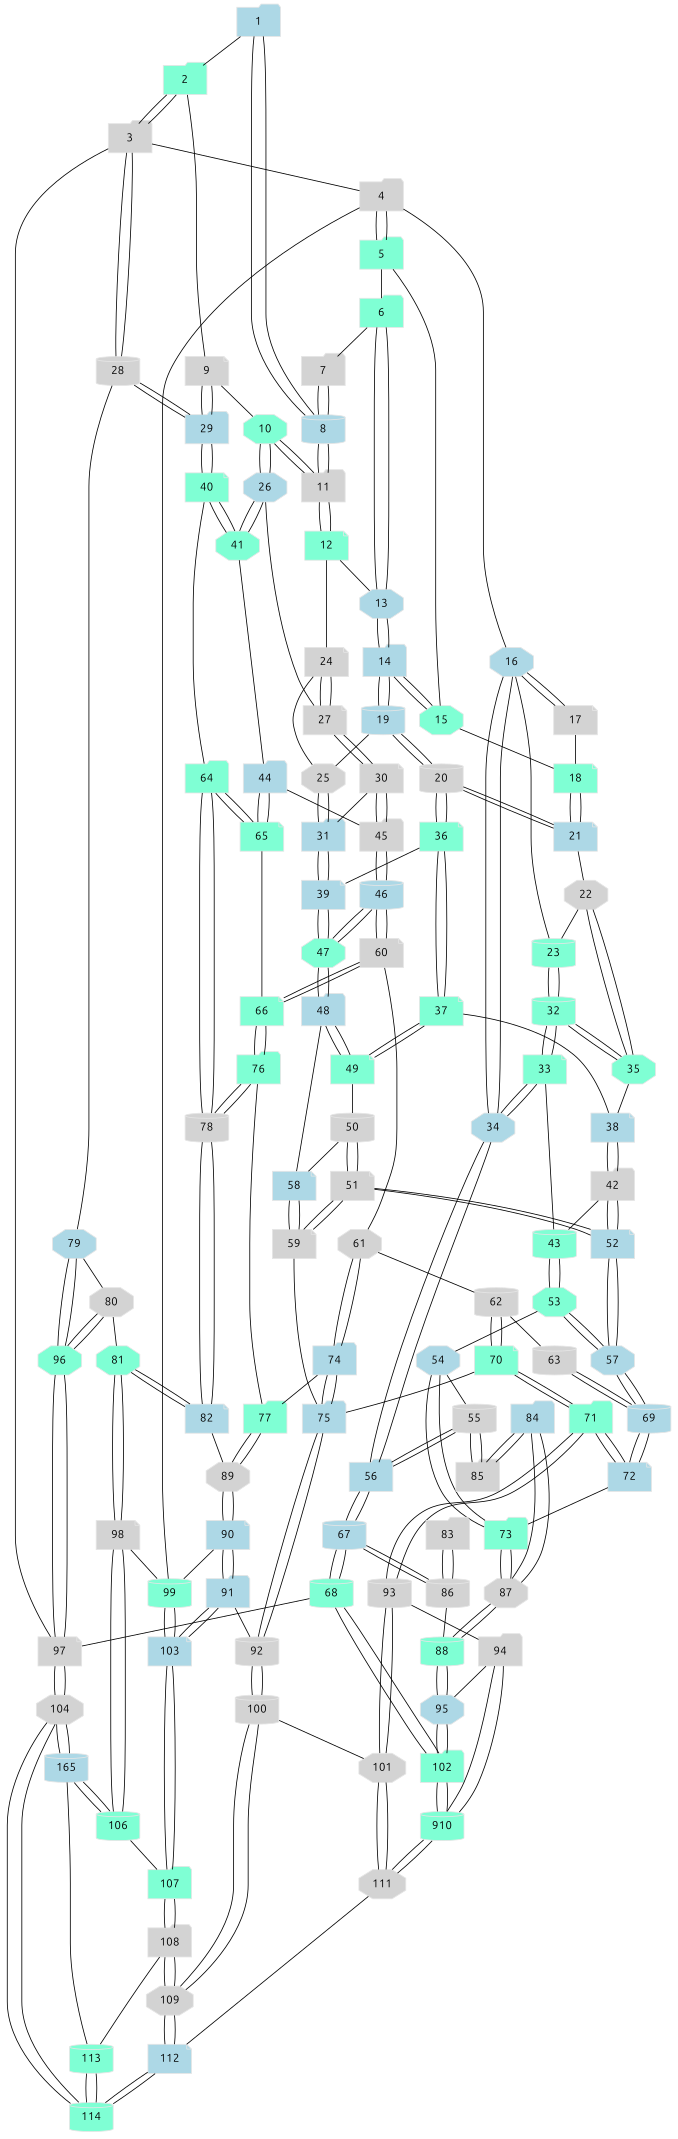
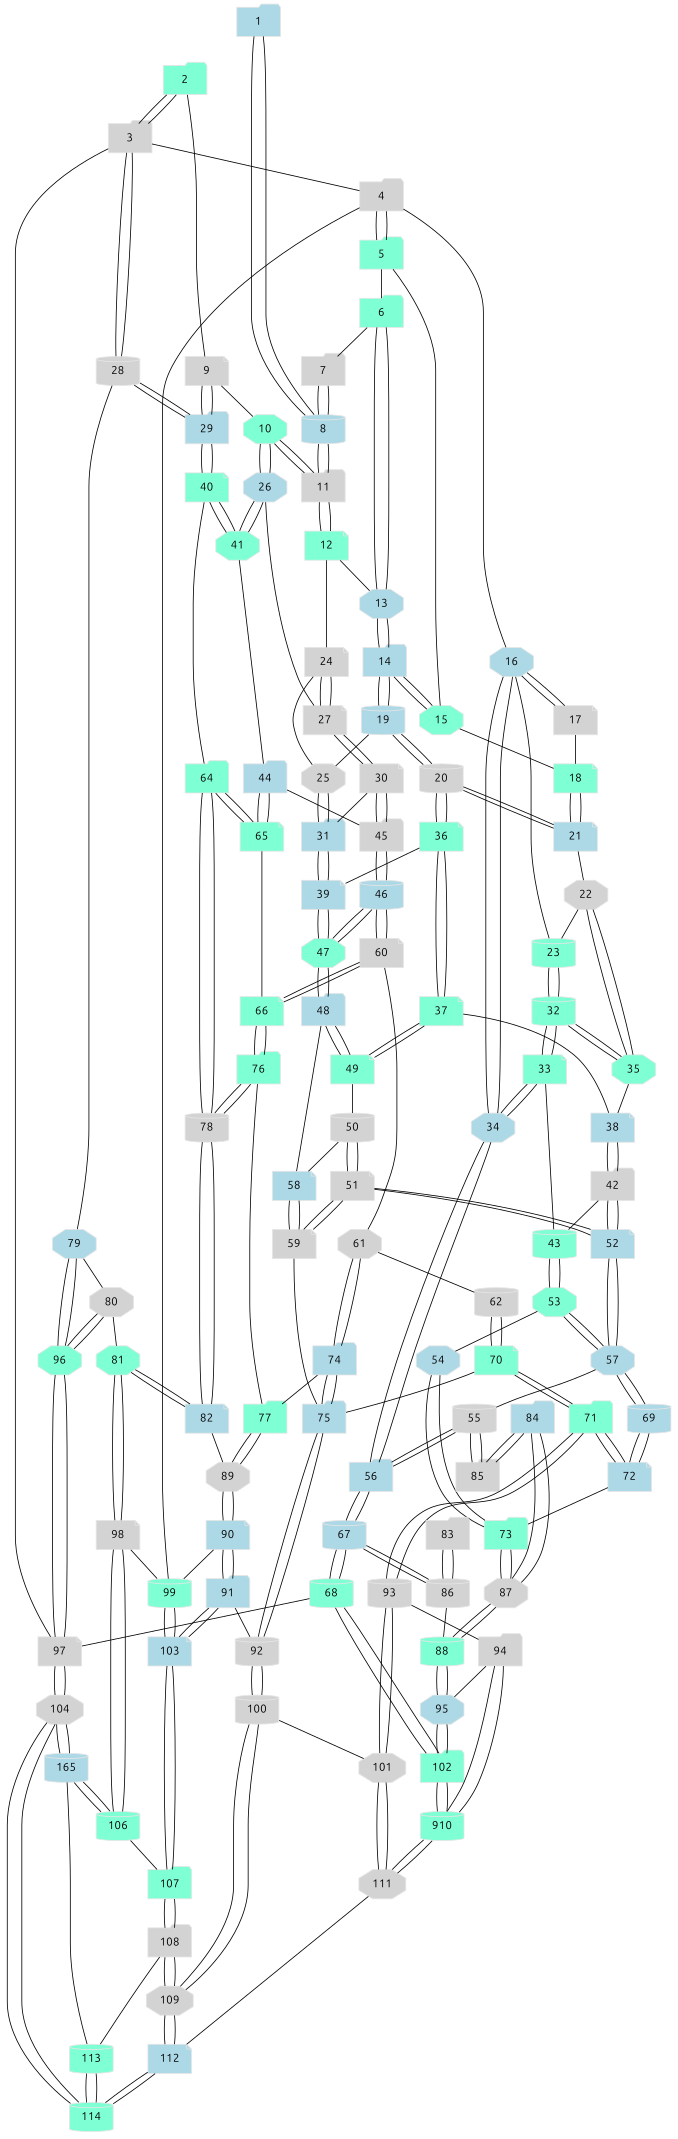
edge "1" -- "2": removed
node "63": removed
edge "54" -- "55": now "57" -- "55"
